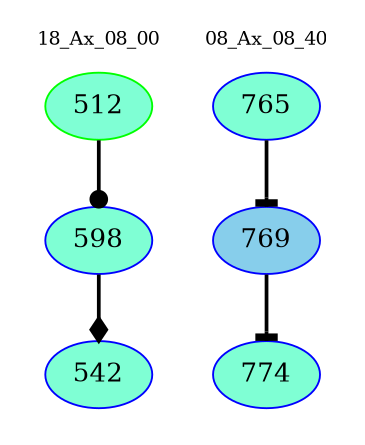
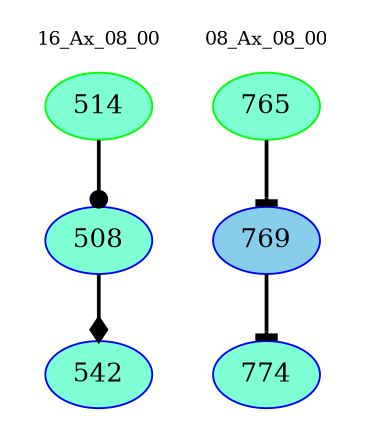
cluster "18_Ax_08_00": label "18_Ax_08_00" -> "16_Ax_08_00"
cluster "08_Ax_08_40": label "08_Ax_08_40" -> "08_Ax_08_00"
node "512": label "512" -> "514"
node "765": color blue -> green
node "598": label "598" -> "508"
